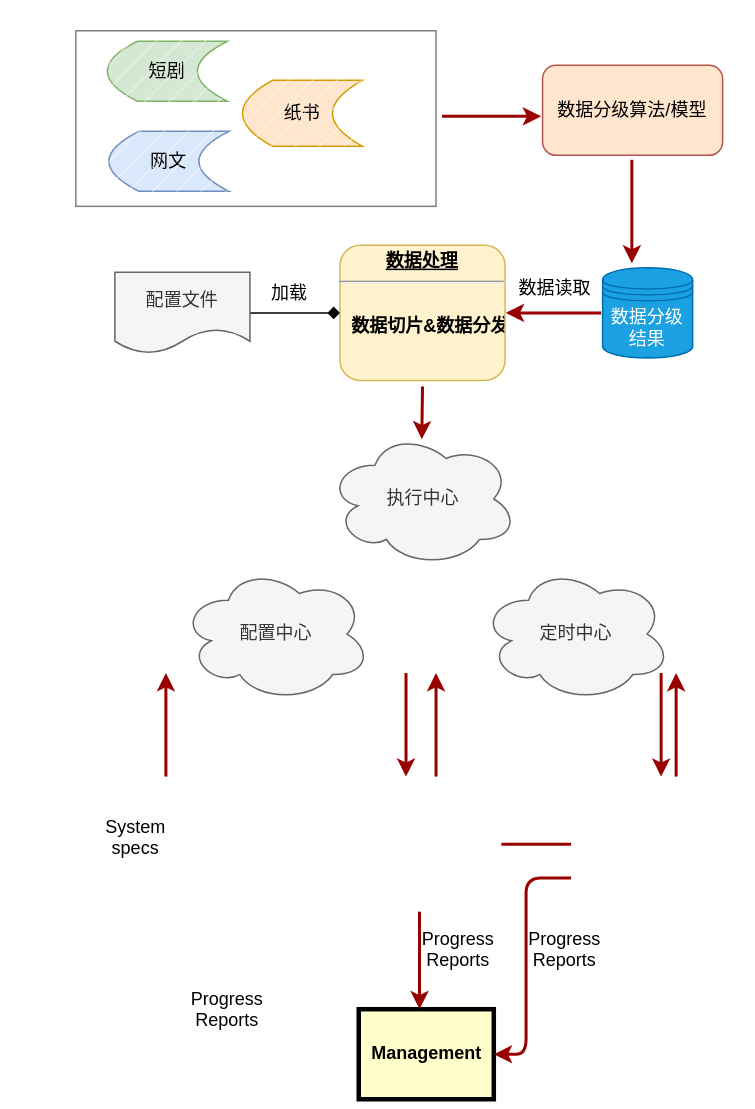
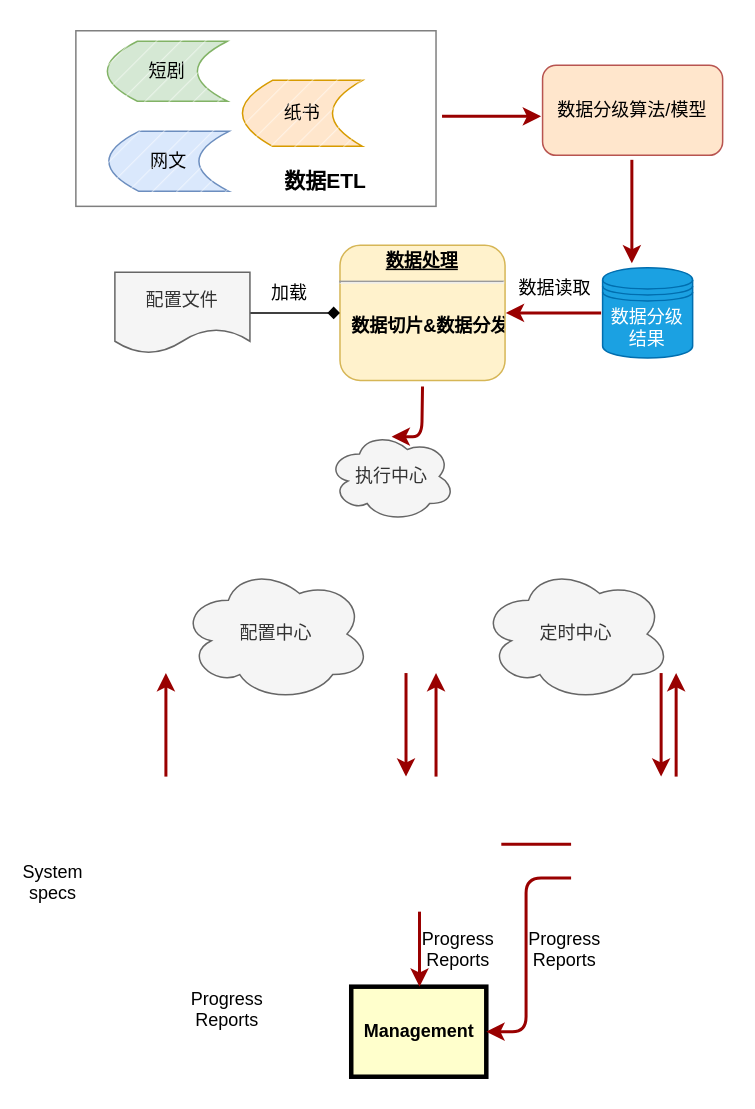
node "数据ETL": added
node "执行中心": size 190x135 -> 128x90
node "System specs": moved (136, 829) -> (53, 874)
node "Management": moved (426, 1054) -> (419, 1031)
